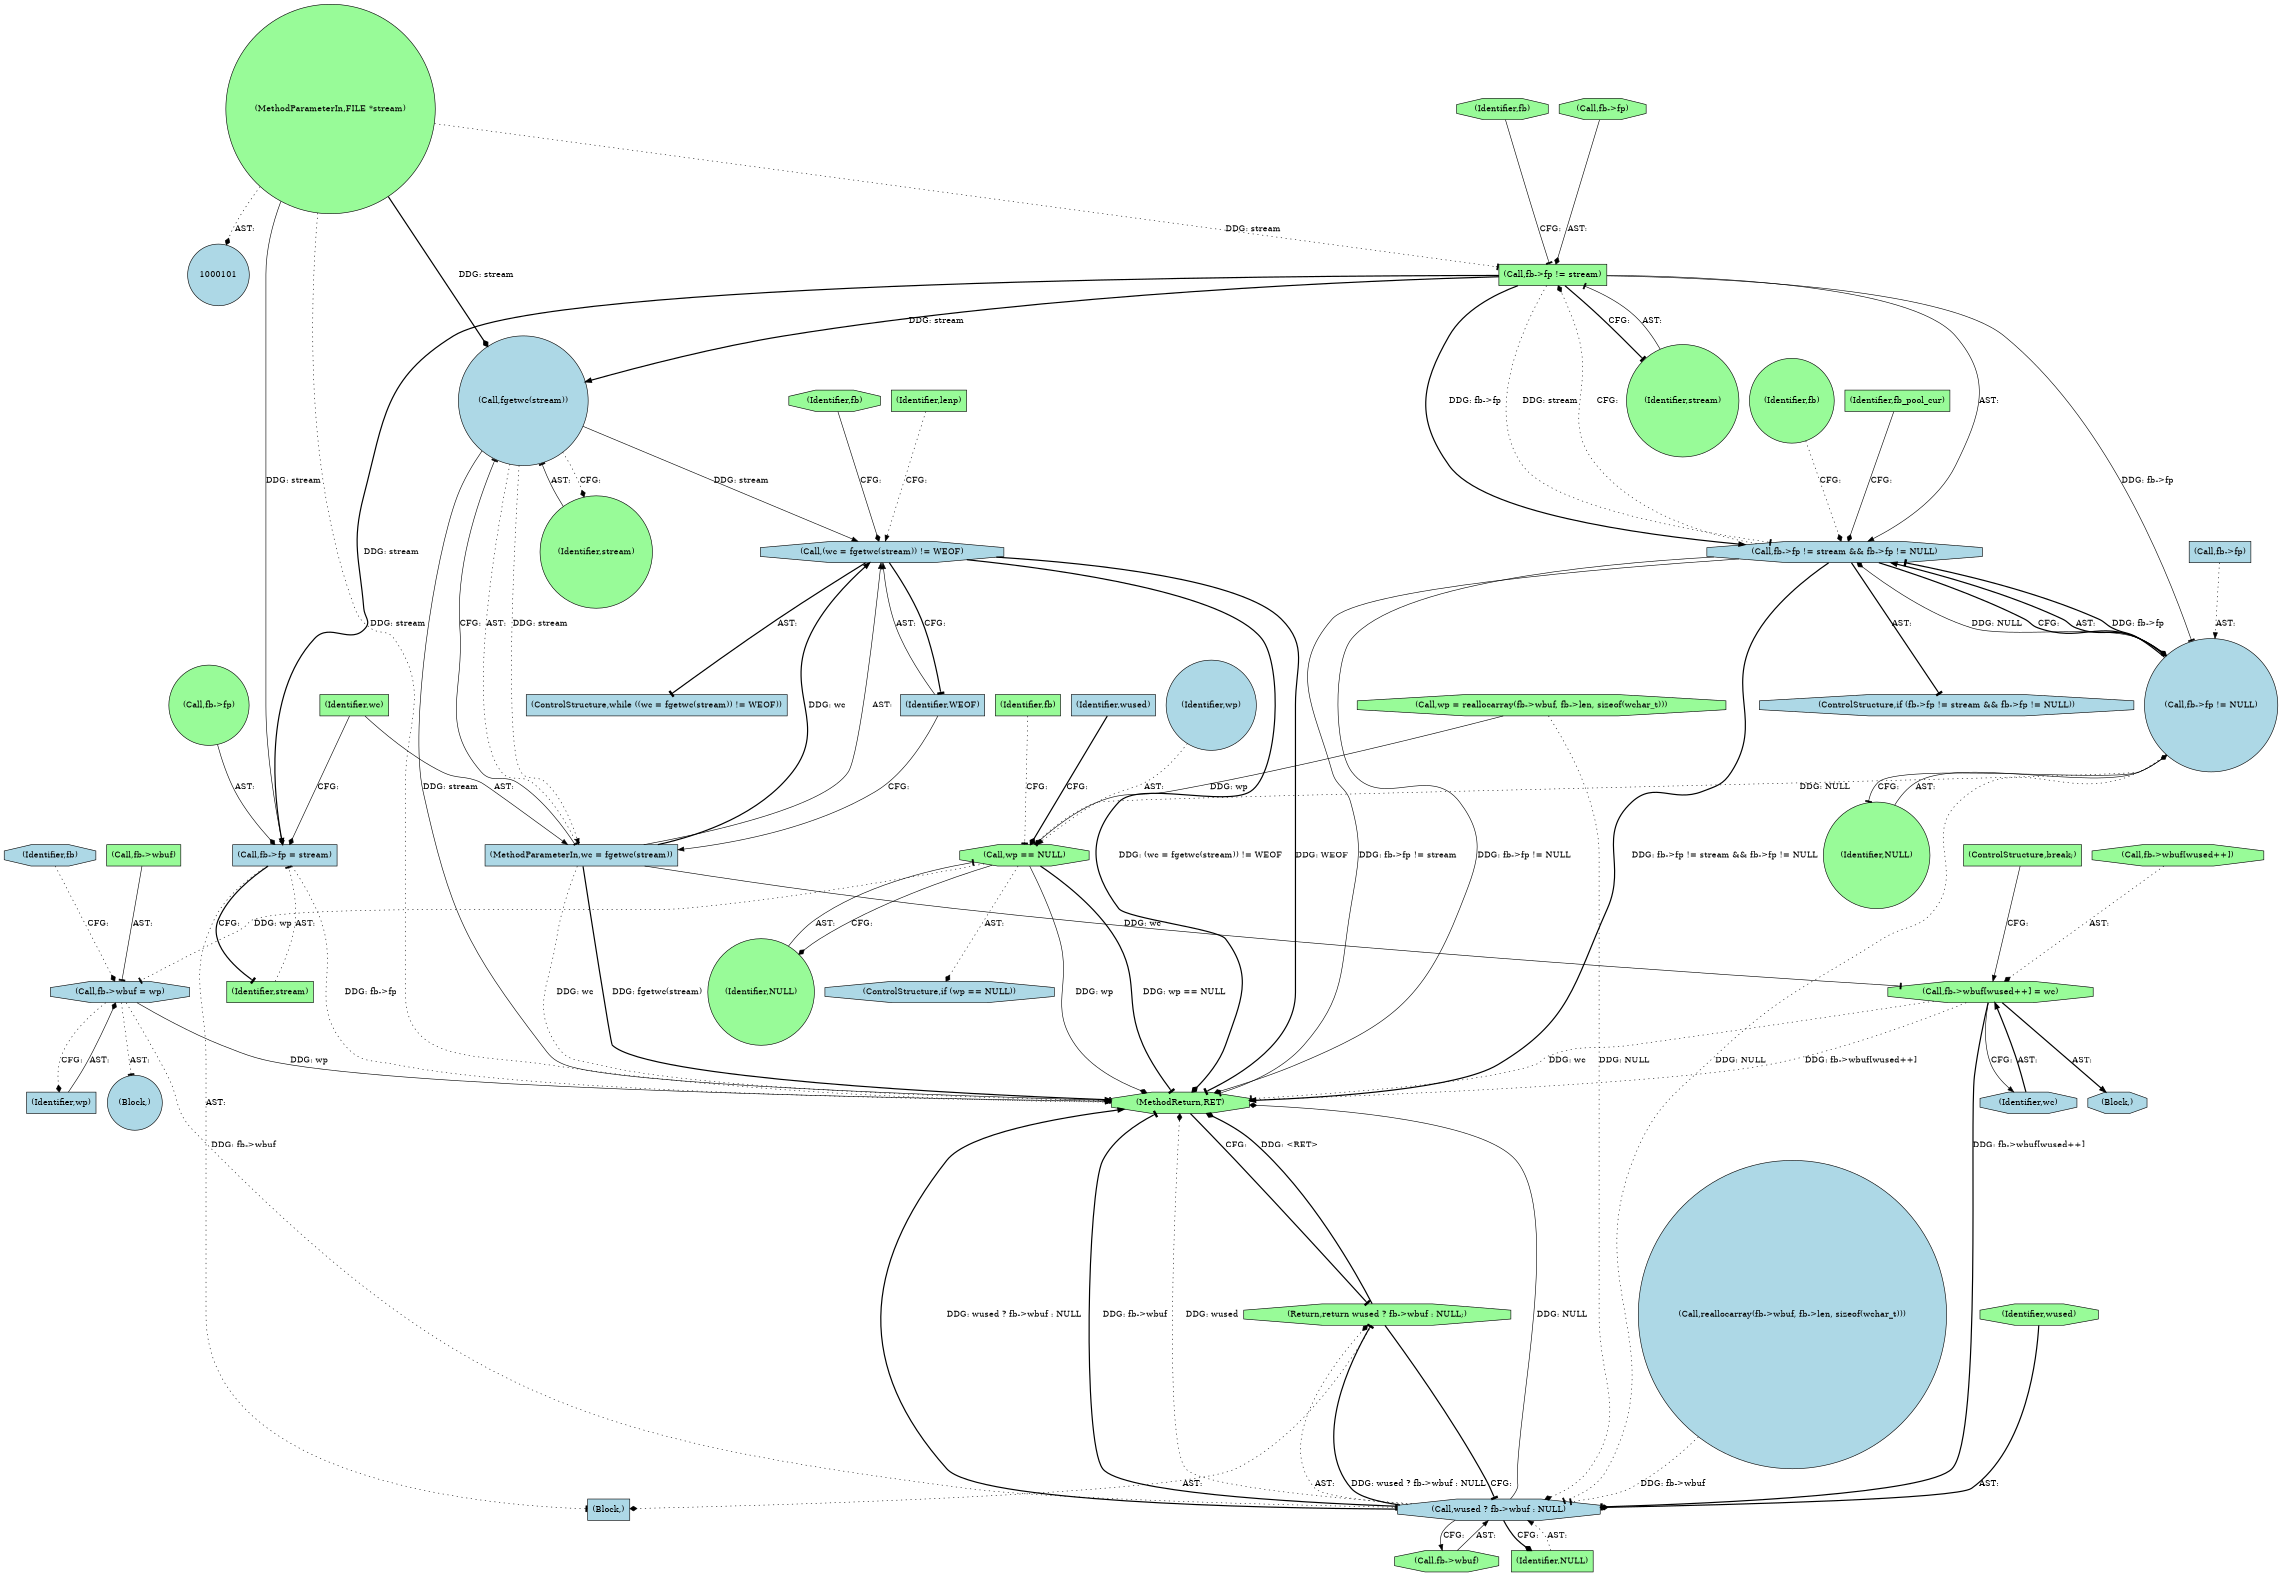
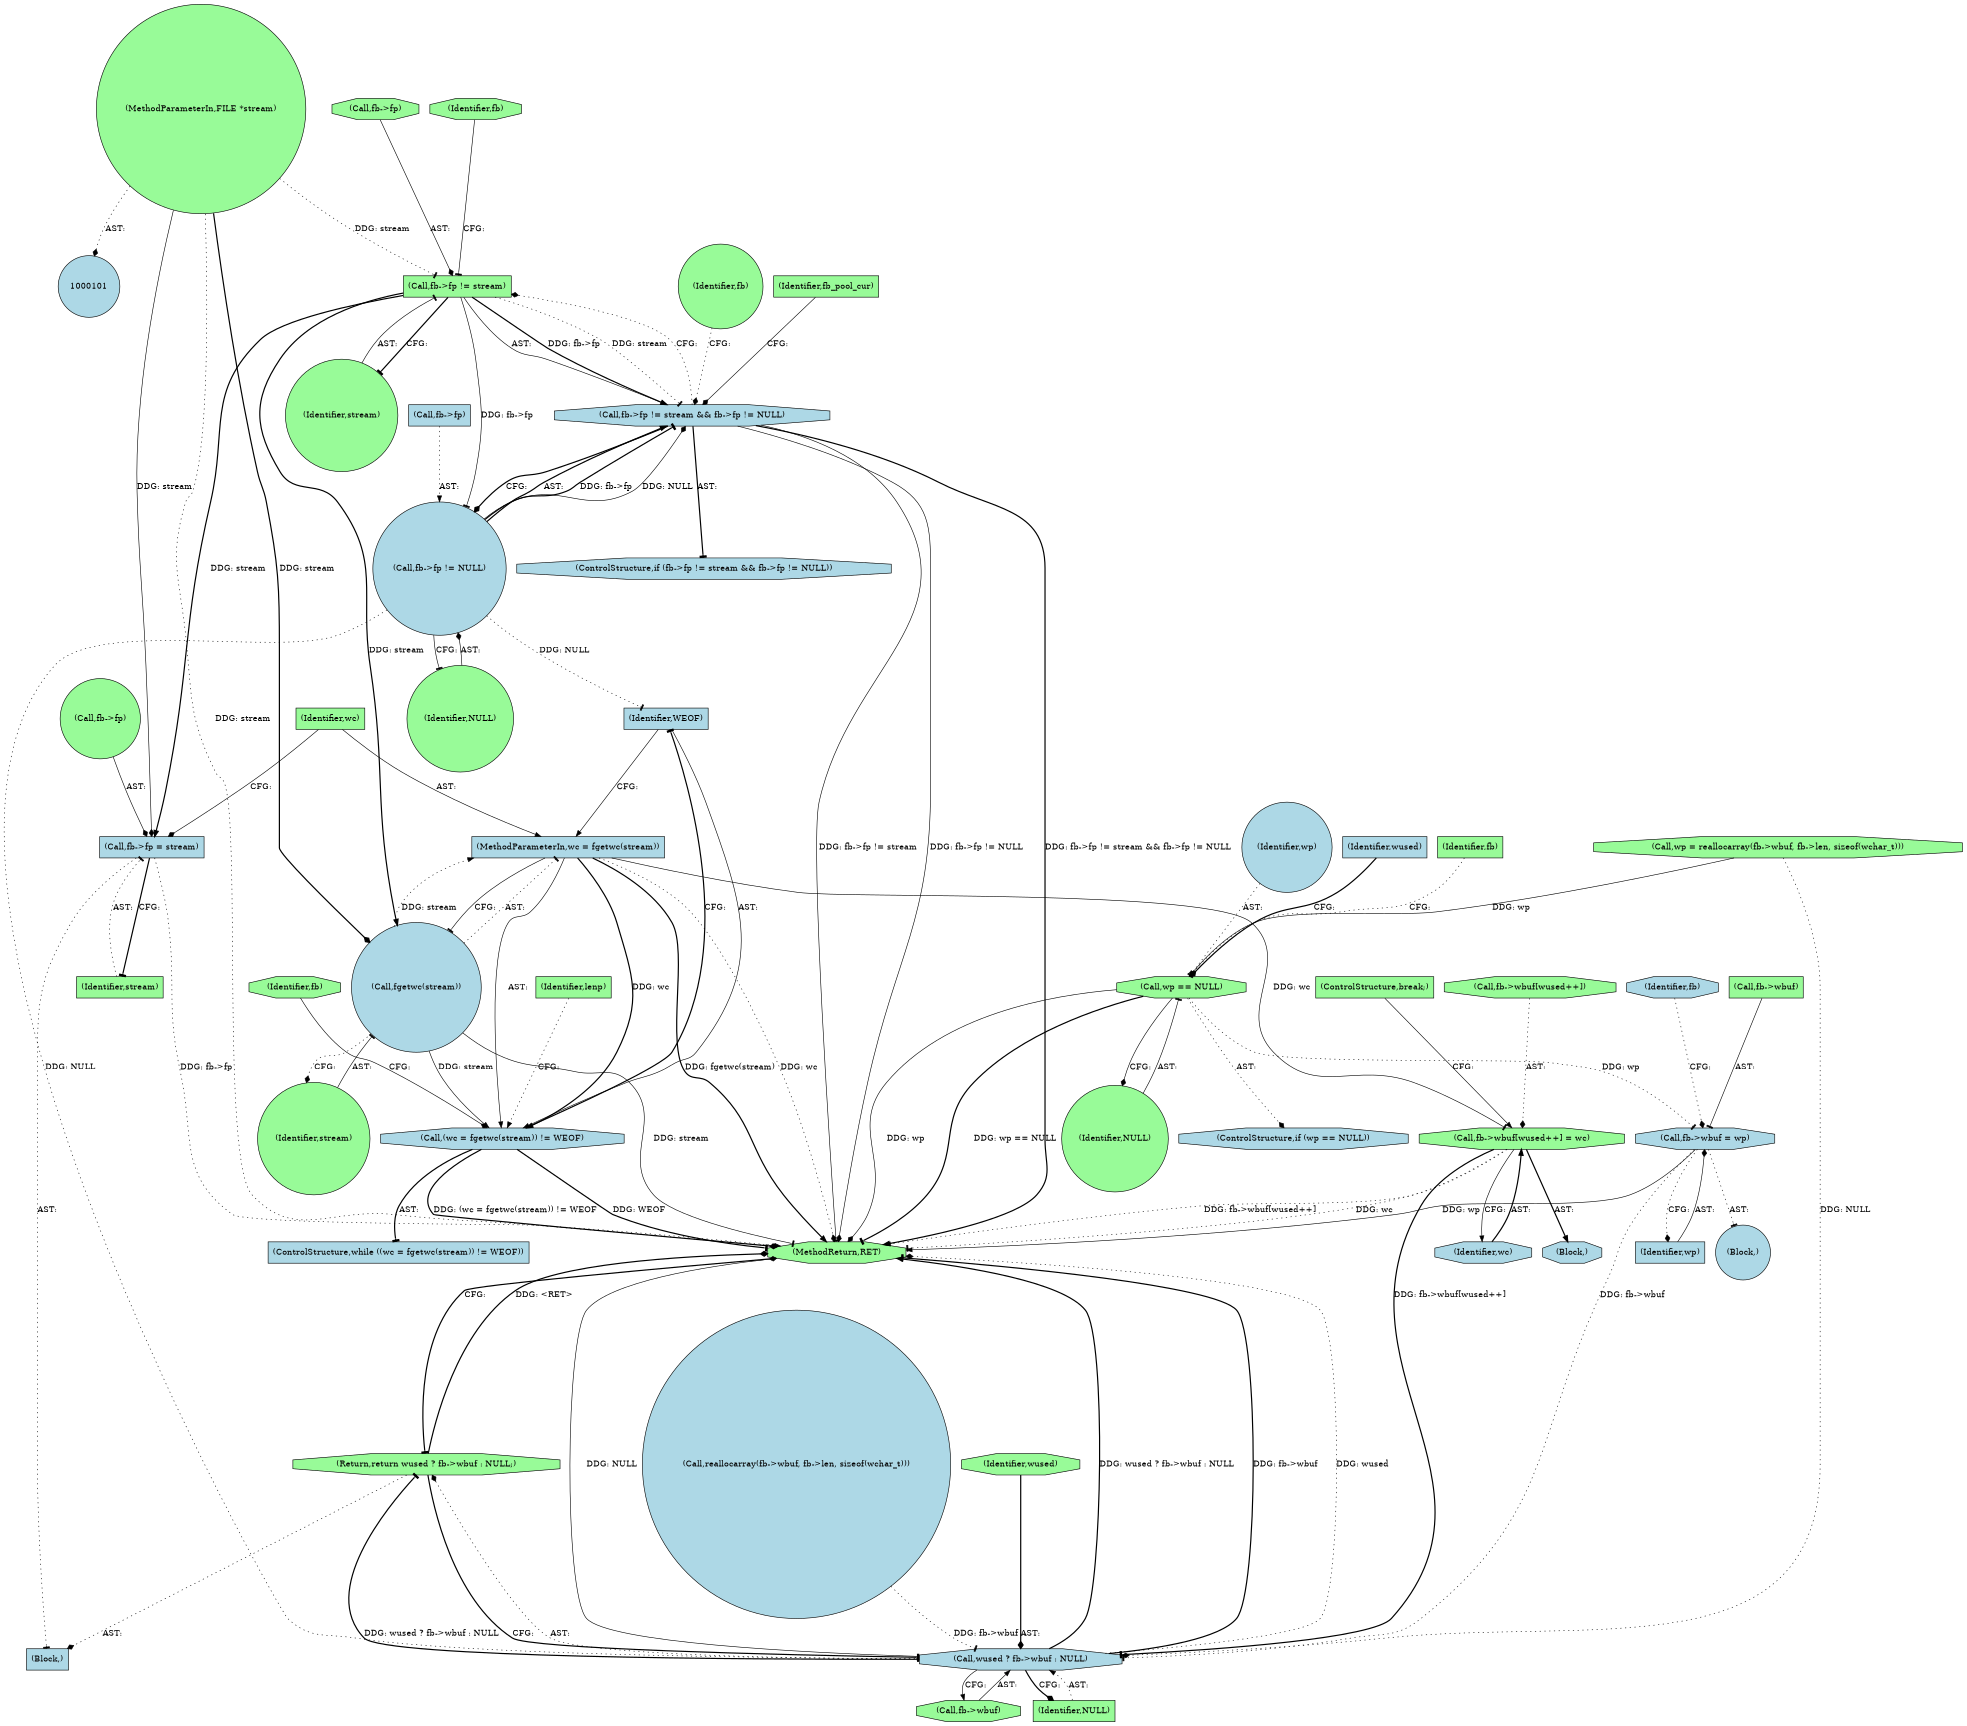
edge "(Call,fb->fp != NULL)" -> "(Call,wp == NULL)": now "(Call,fb->fp != NULL)" -> "(Identifier,WEOF)"
